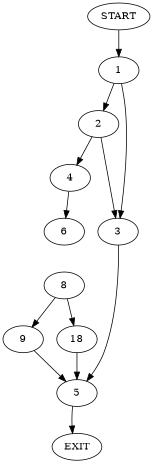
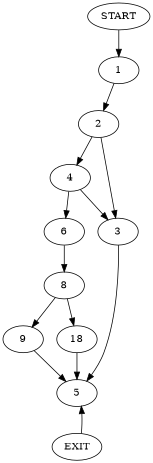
edge "1" -> "3": now "4" -> "3"
edge "6" -> "8": added
edge "5" -> "EXIT": reversed
